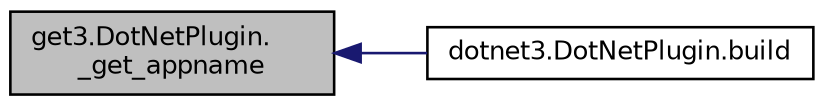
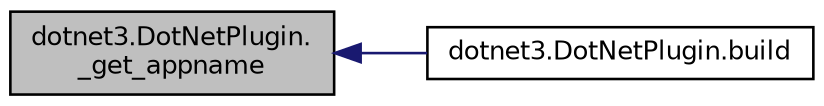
node "get3.DotNetPlugin. _get_appname": label "get3.DotNetPlugin. _get_appname" -> "dotnet3.DotNetPlugin. _get_appname"
